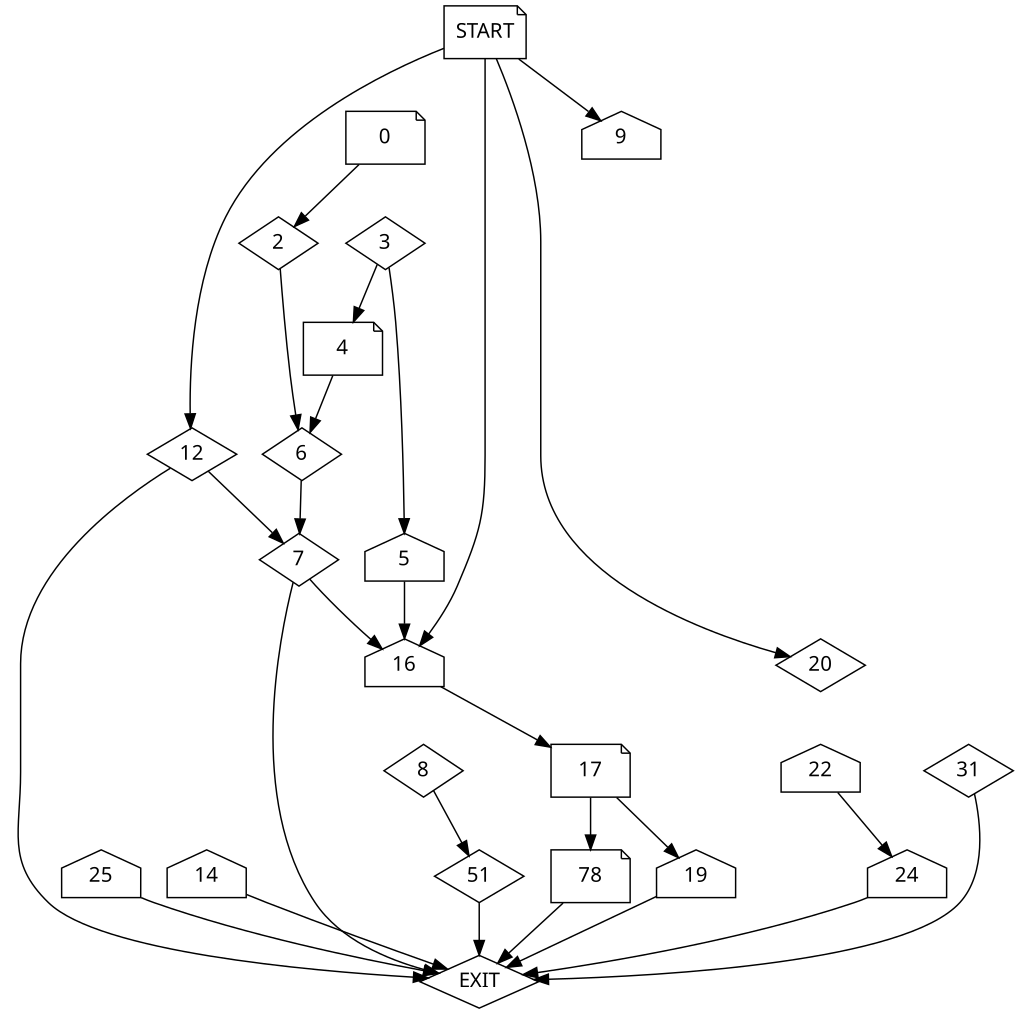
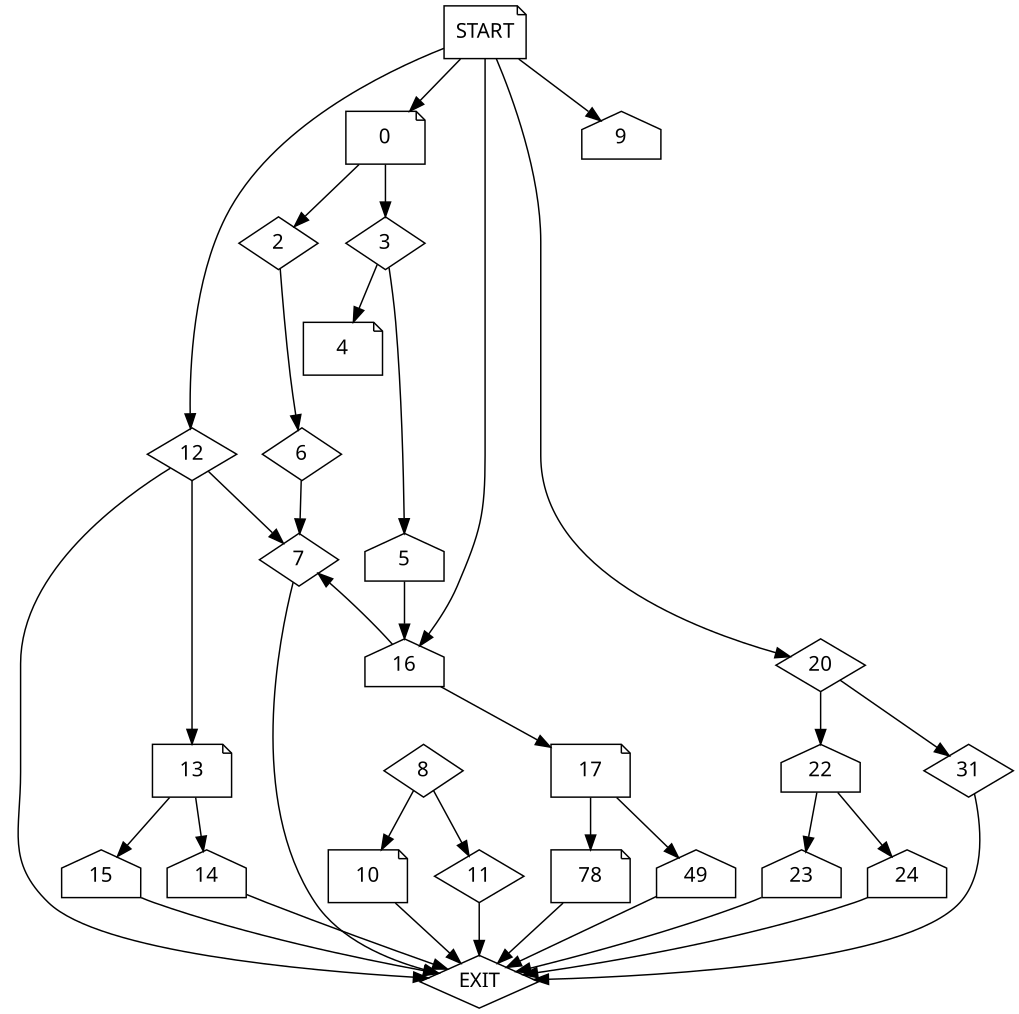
edge "START" -> "0": added
edge "0" -> "3": added
edge "4" -> "6": removed
edge "7" -> "16": reversed
edge "20" -> "22": added
edge "20" -> "31": added
node "13": added
node "25": label "25" -> "15"
node "10": added
node "51": label "51" -> "11"
node "19": label "19" -> "49"
node "23": added
